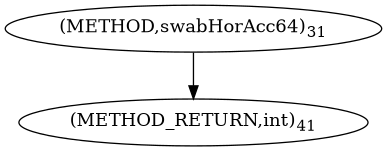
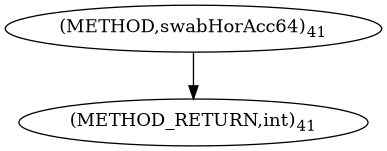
node "(METHOD,swabHorAcc64)": text "31" -> "41"
